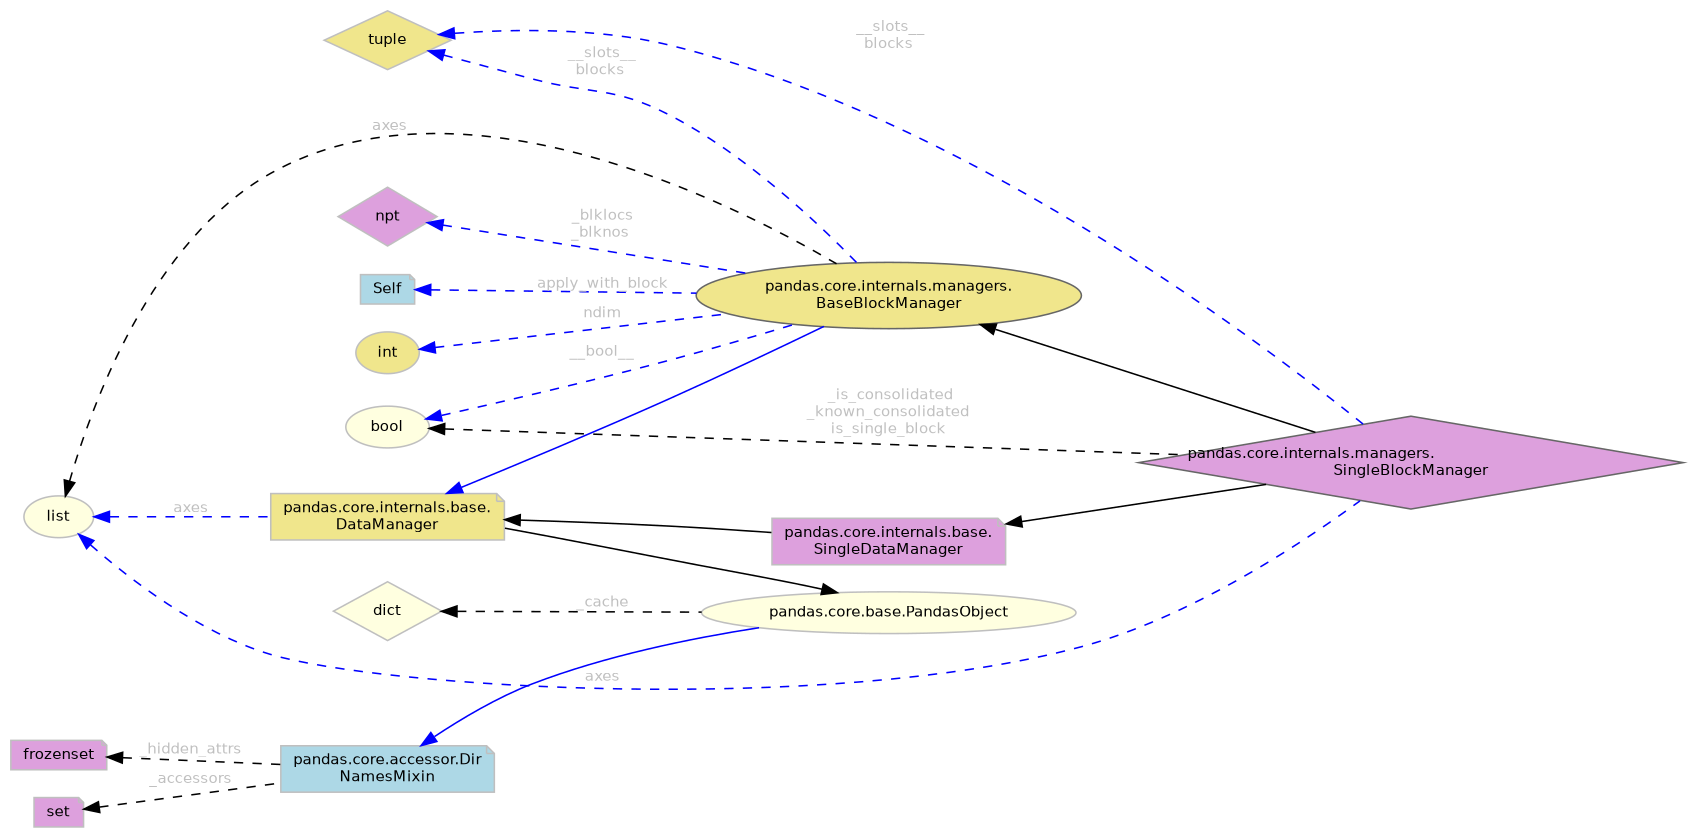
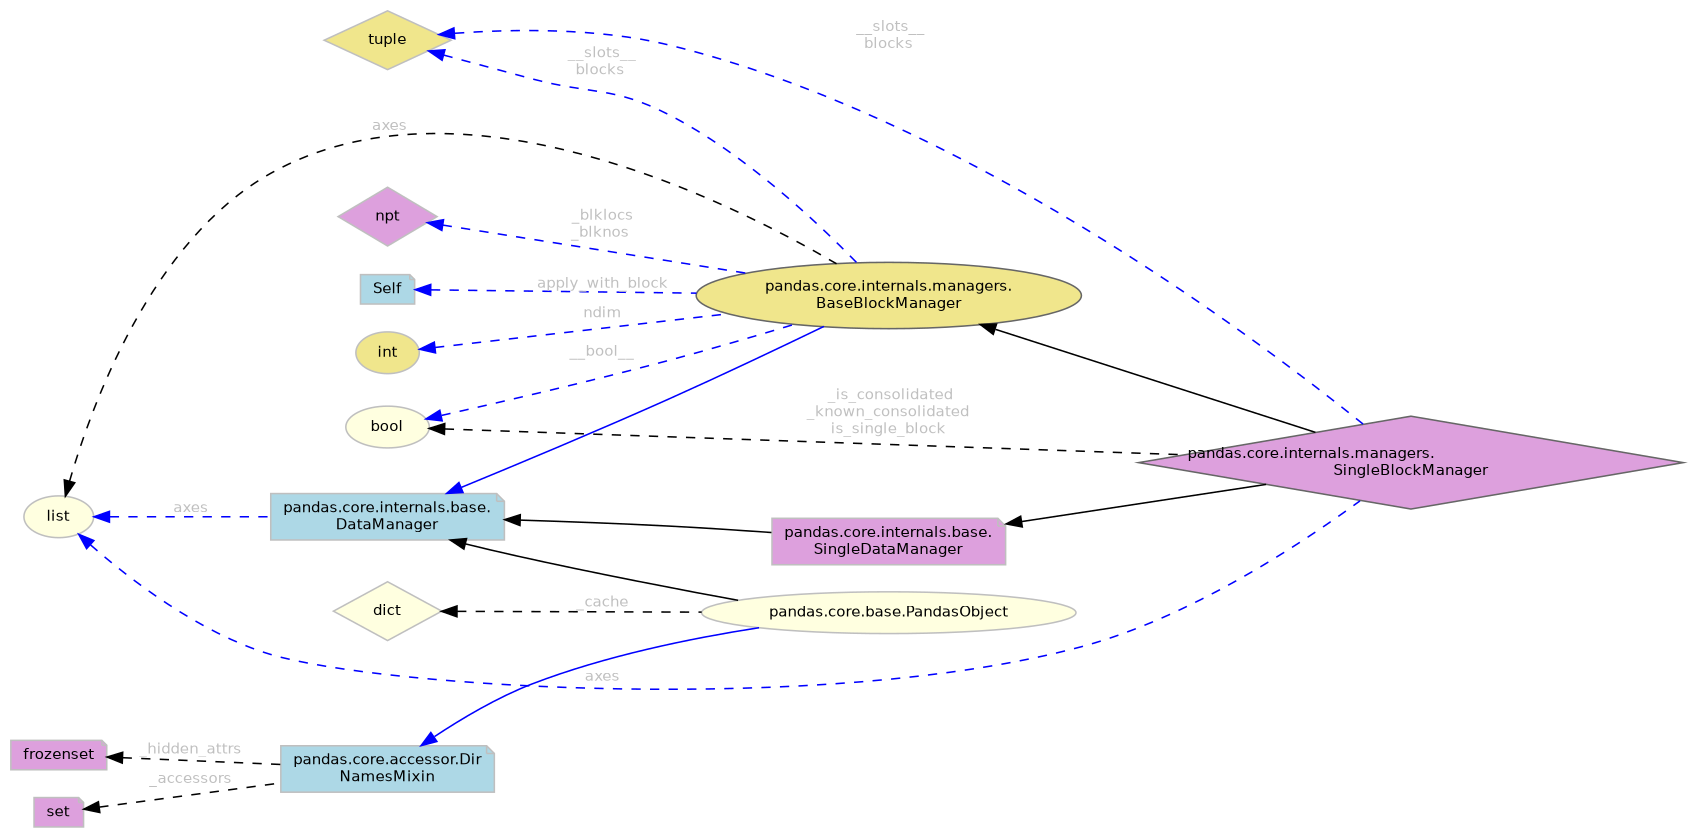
node "pandas.core.internals.base. DataManager": fillcolor khaki -> lightblue
edge "pandas.core.internals.base. DataManager" -> "pandas.core.base.PandasObject": reversed
